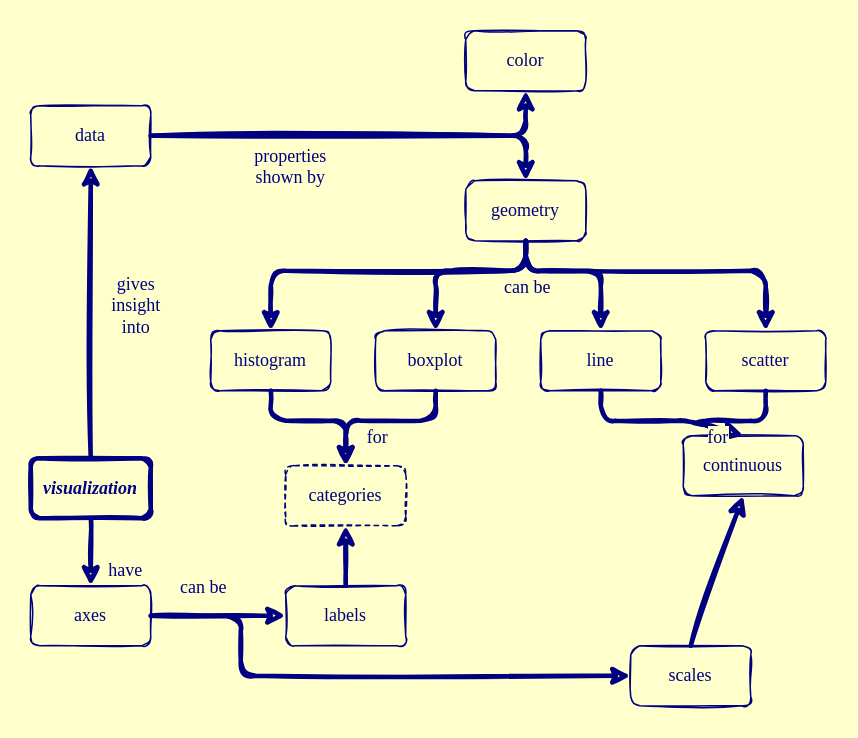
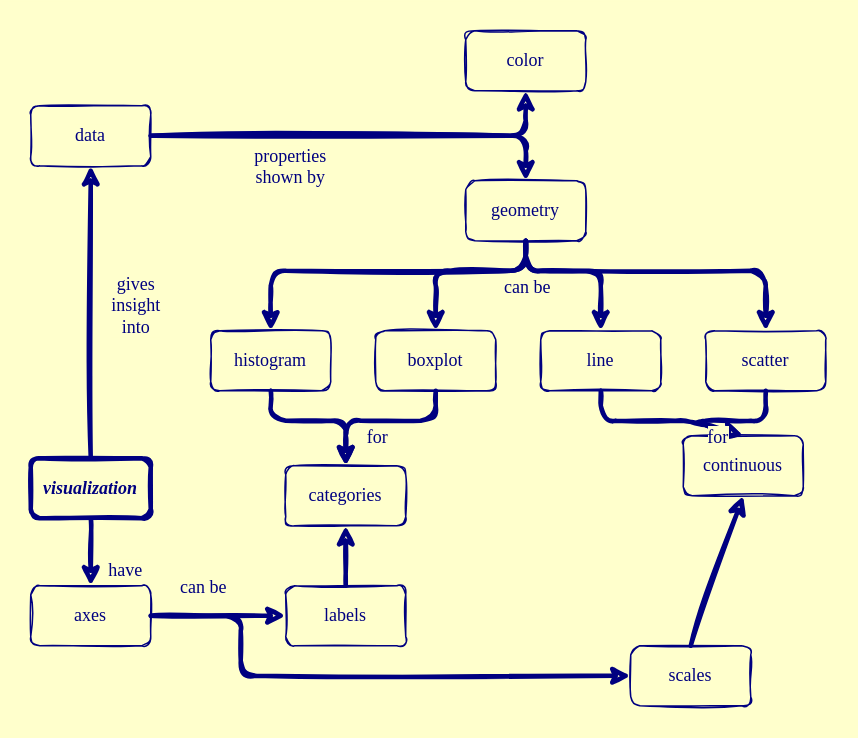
node "categories": style dashed -> solid
